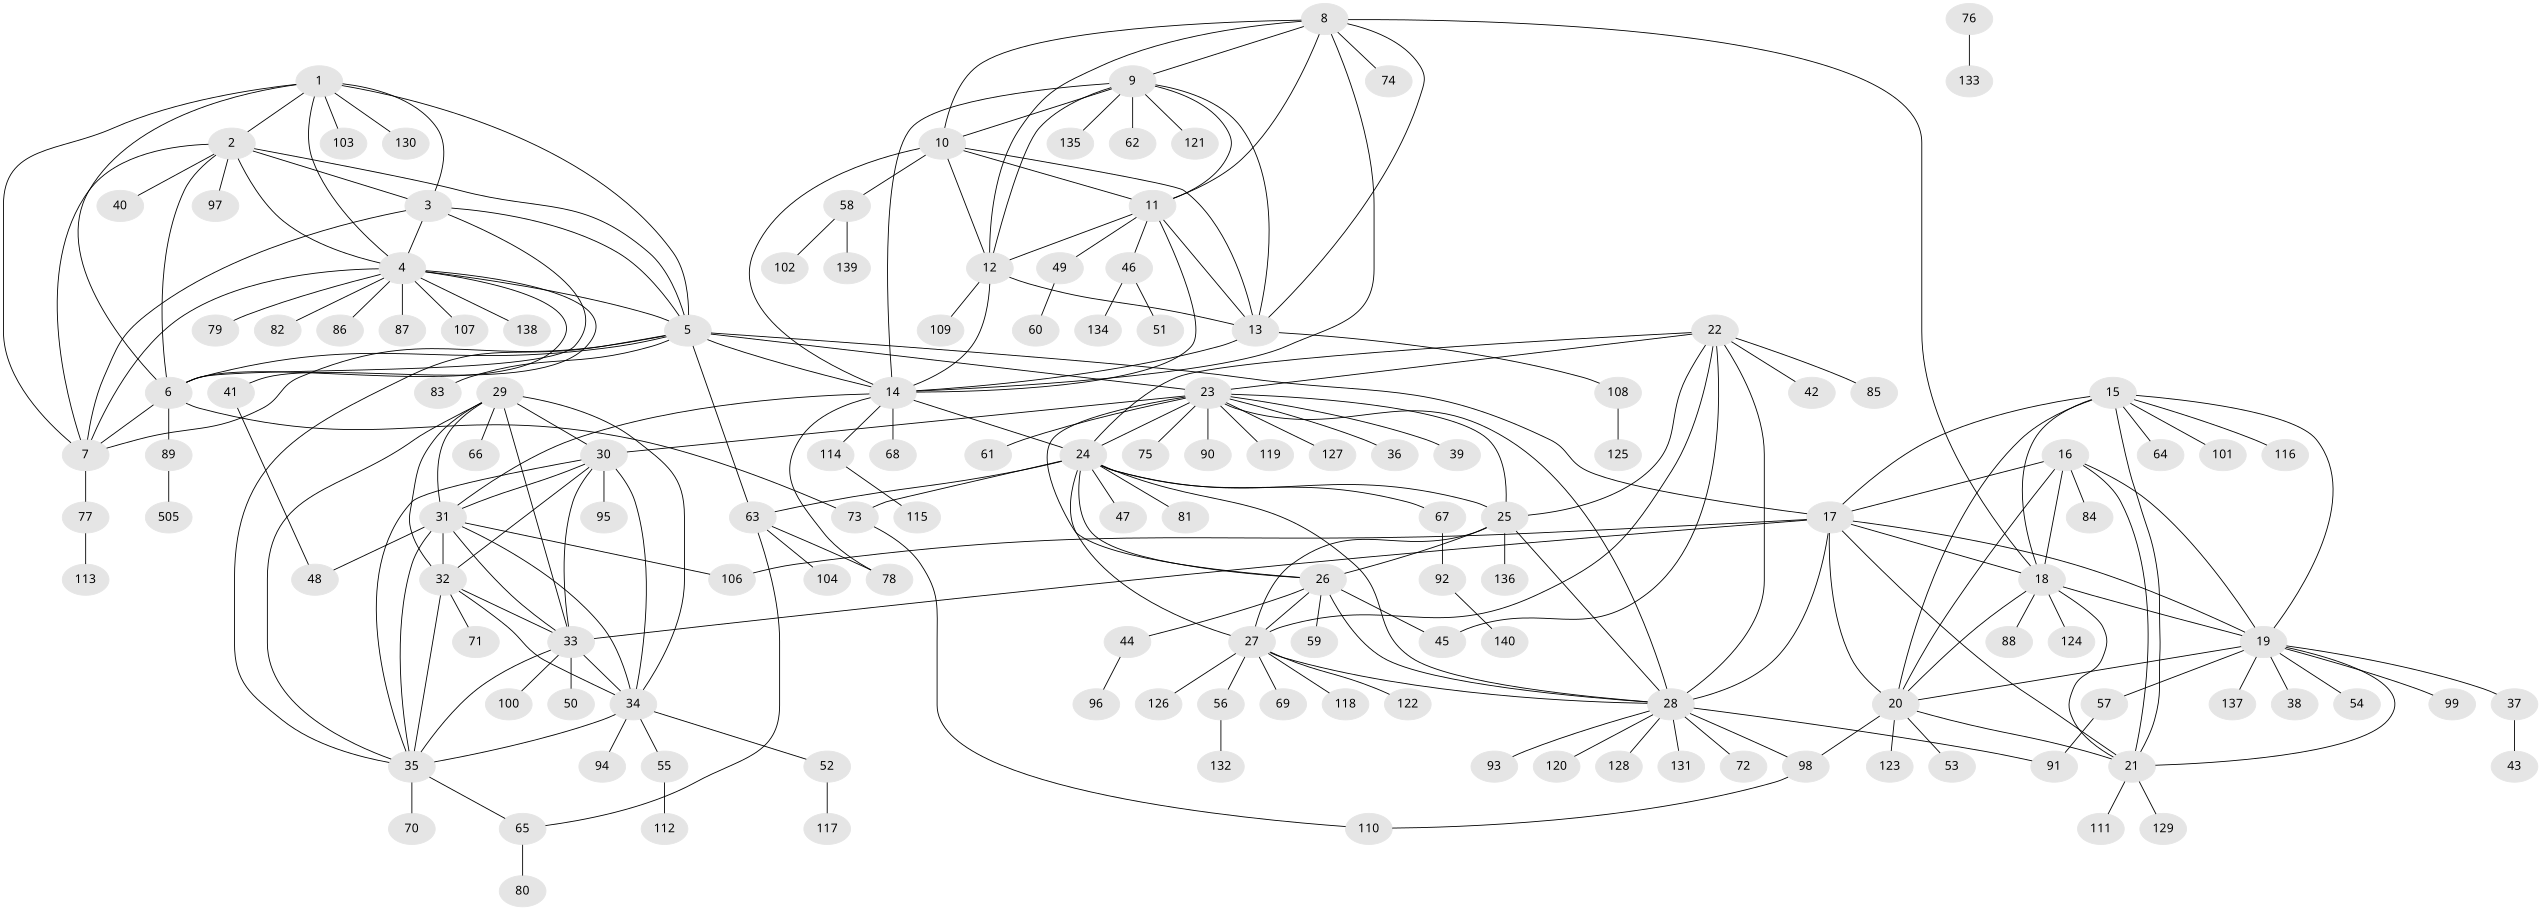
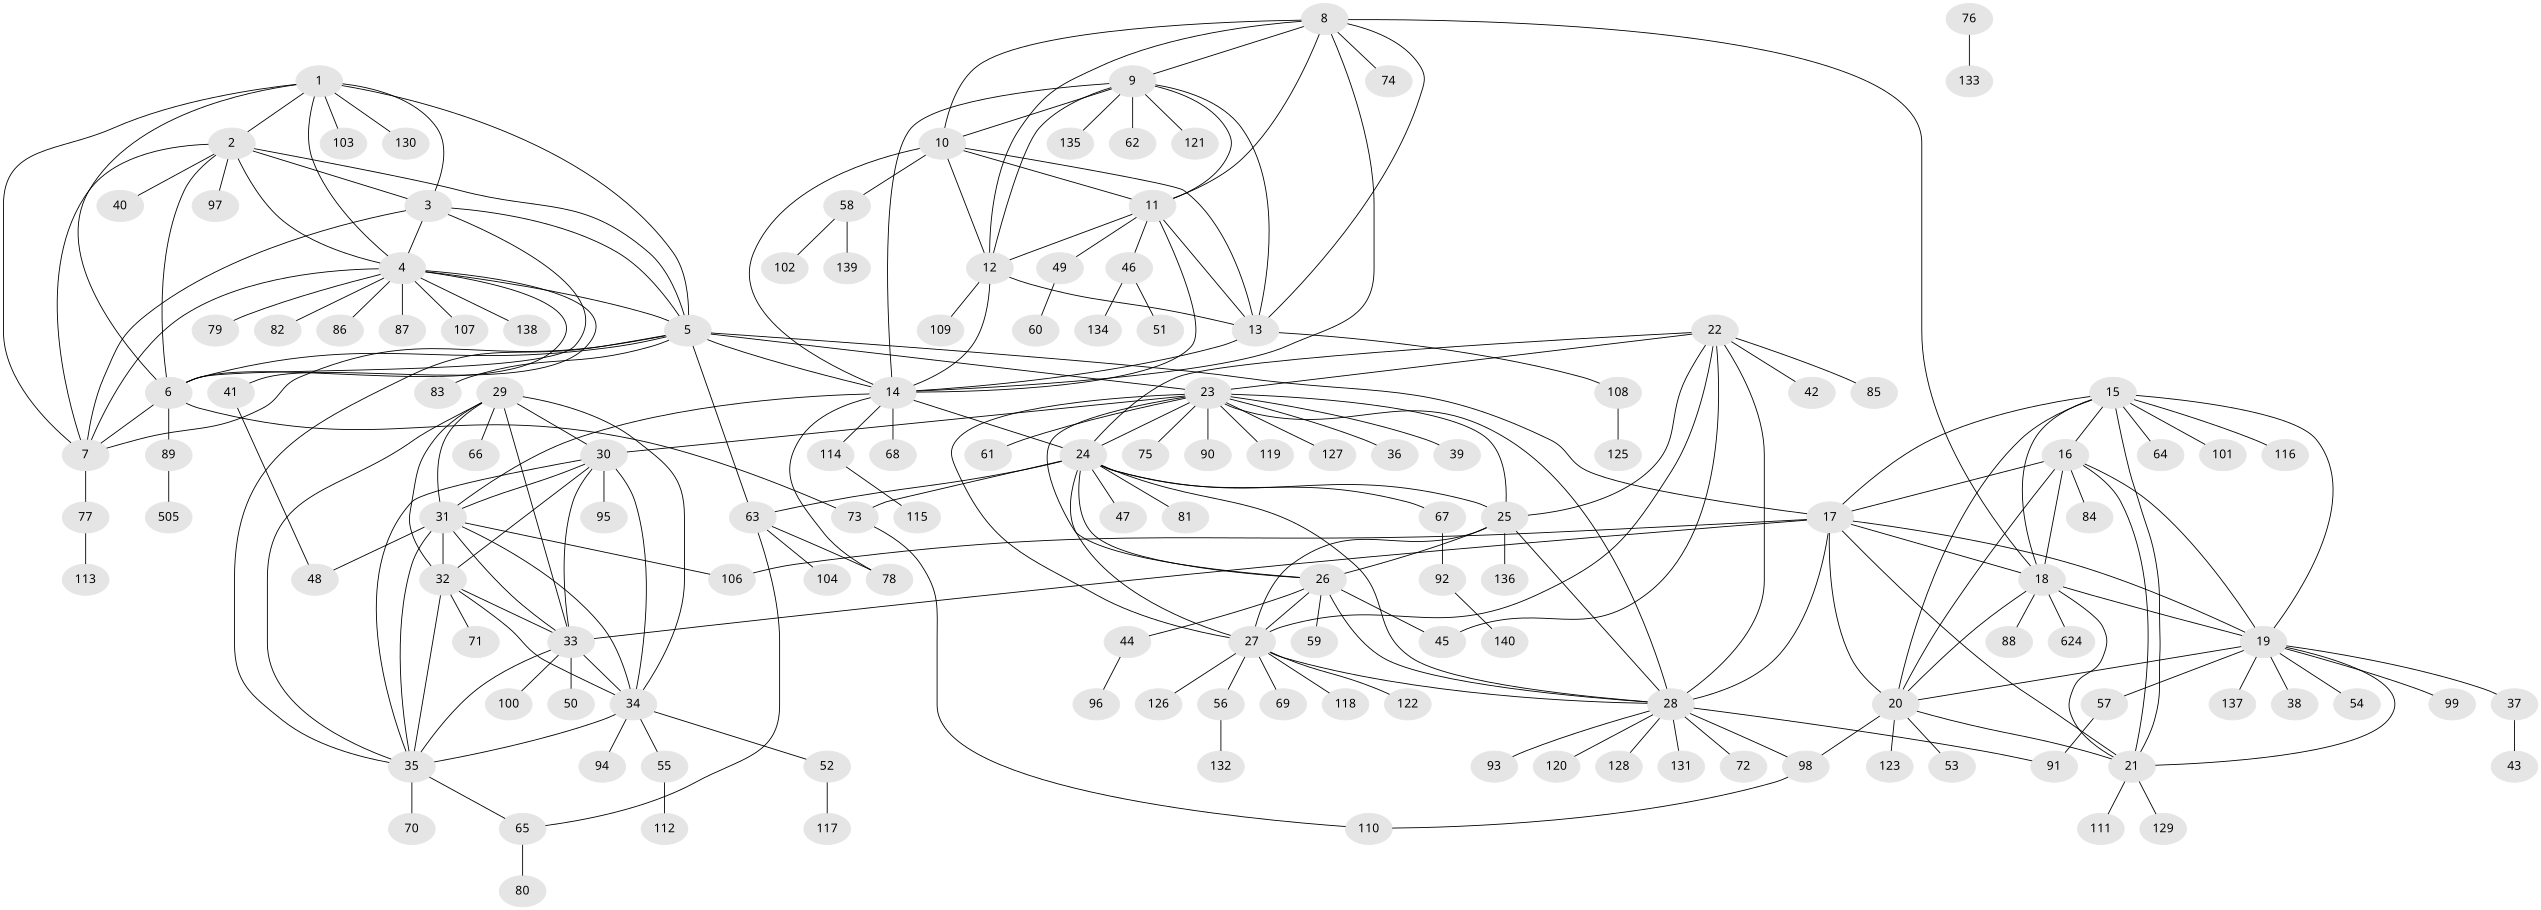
edge "15" -- "16": added
edge "23" -- "27": added
node "124": label "124" -> "624"
